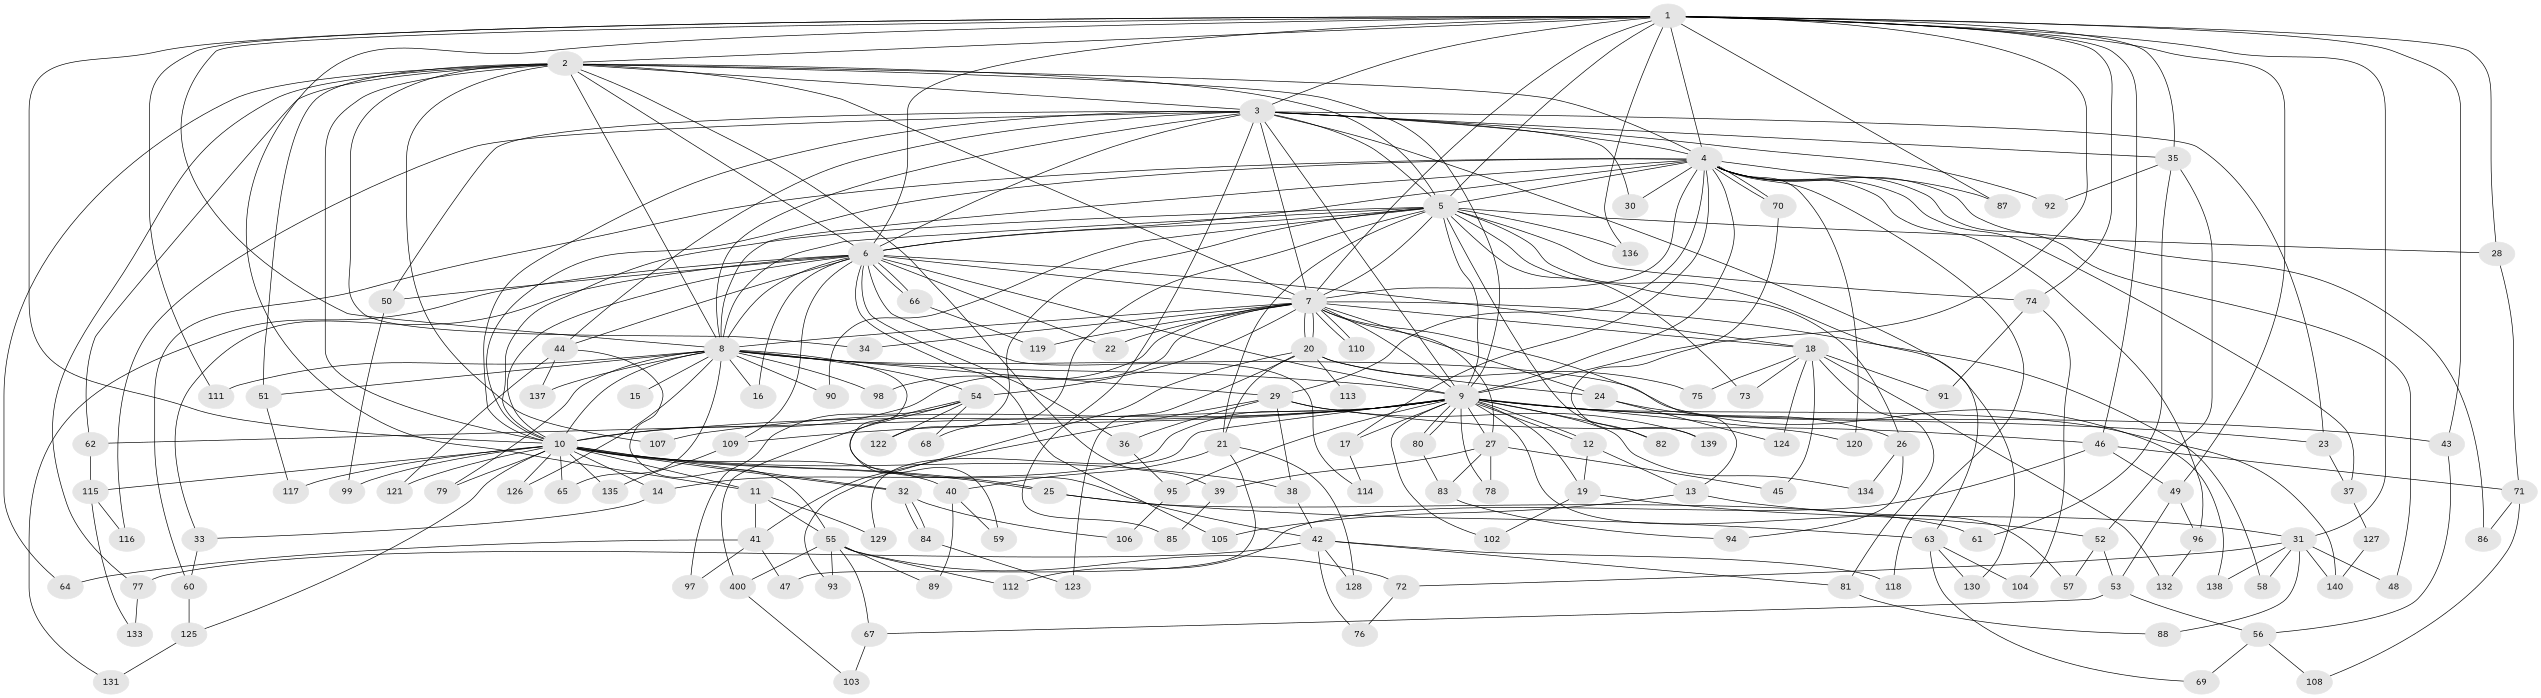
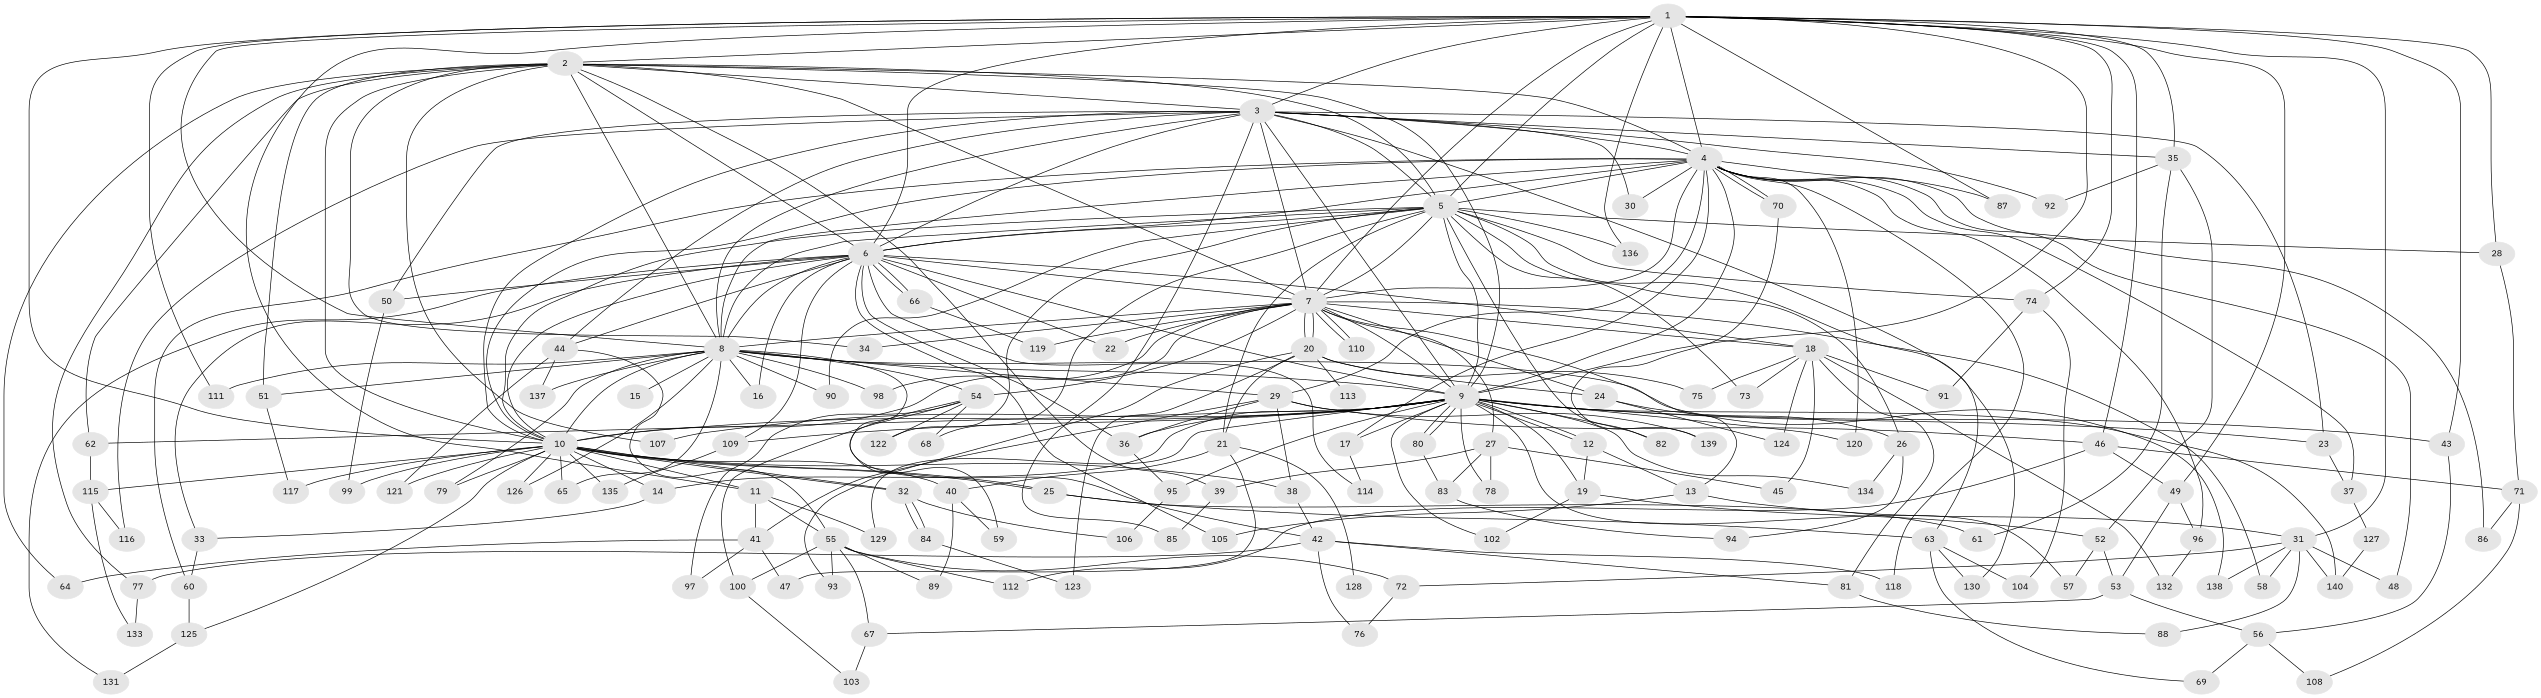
edge "9" -- "27": now "9" -- "36"
edge "42" -- "128": removed
node "400": label "400" -> "100"
